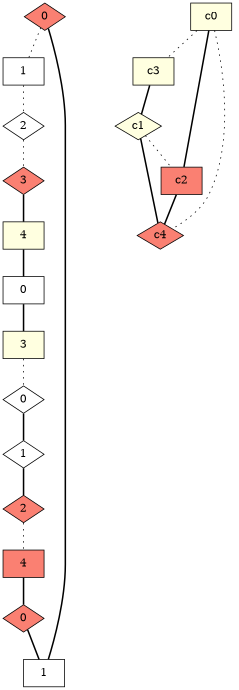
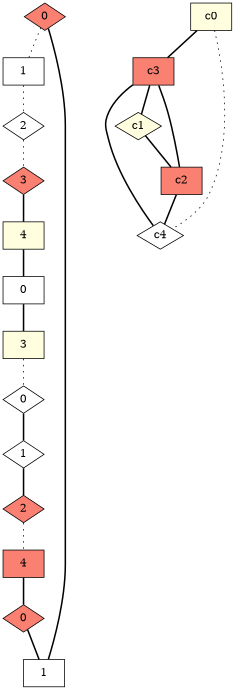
edge "c0" -- "c3": style dotted -> bold
node "c3": fillcolor lightyellow -> salmon
edge "c0" -- "c2": now "c3" -- "c2"
edge "c1" -- "c2": style dotted -> bold
edge "c1" -- "c4": now "c3" -- "c4"
node "c4": fillcolor salmon -> white
